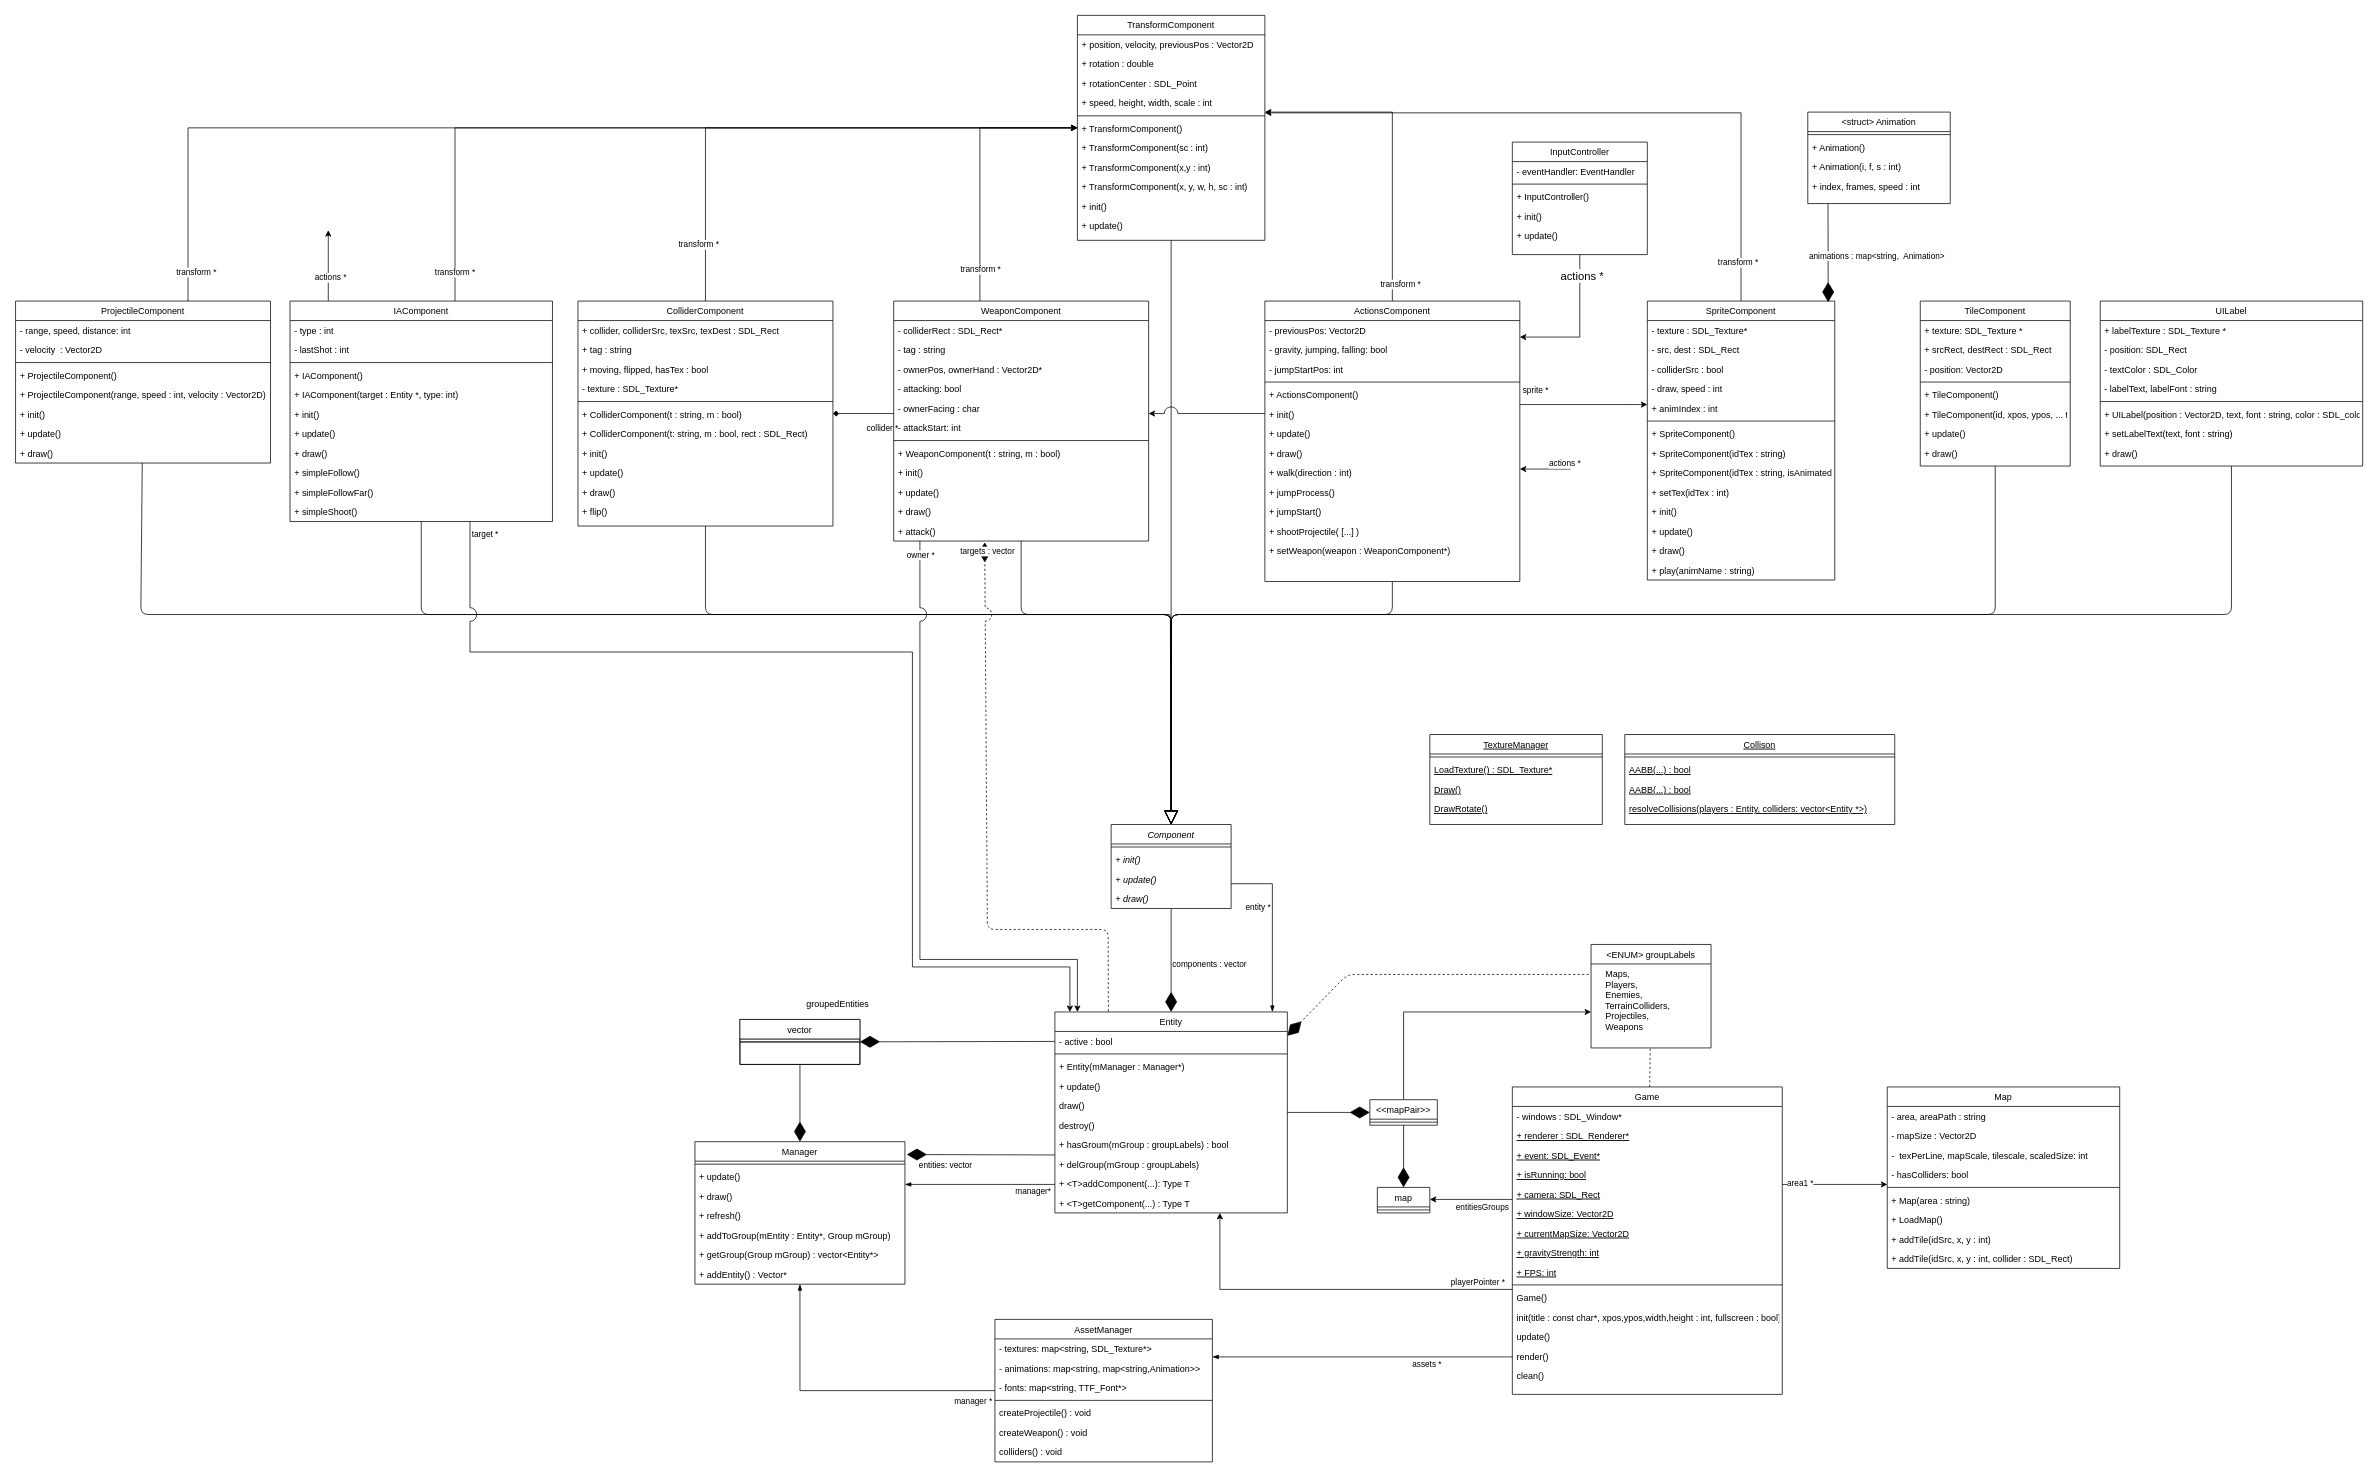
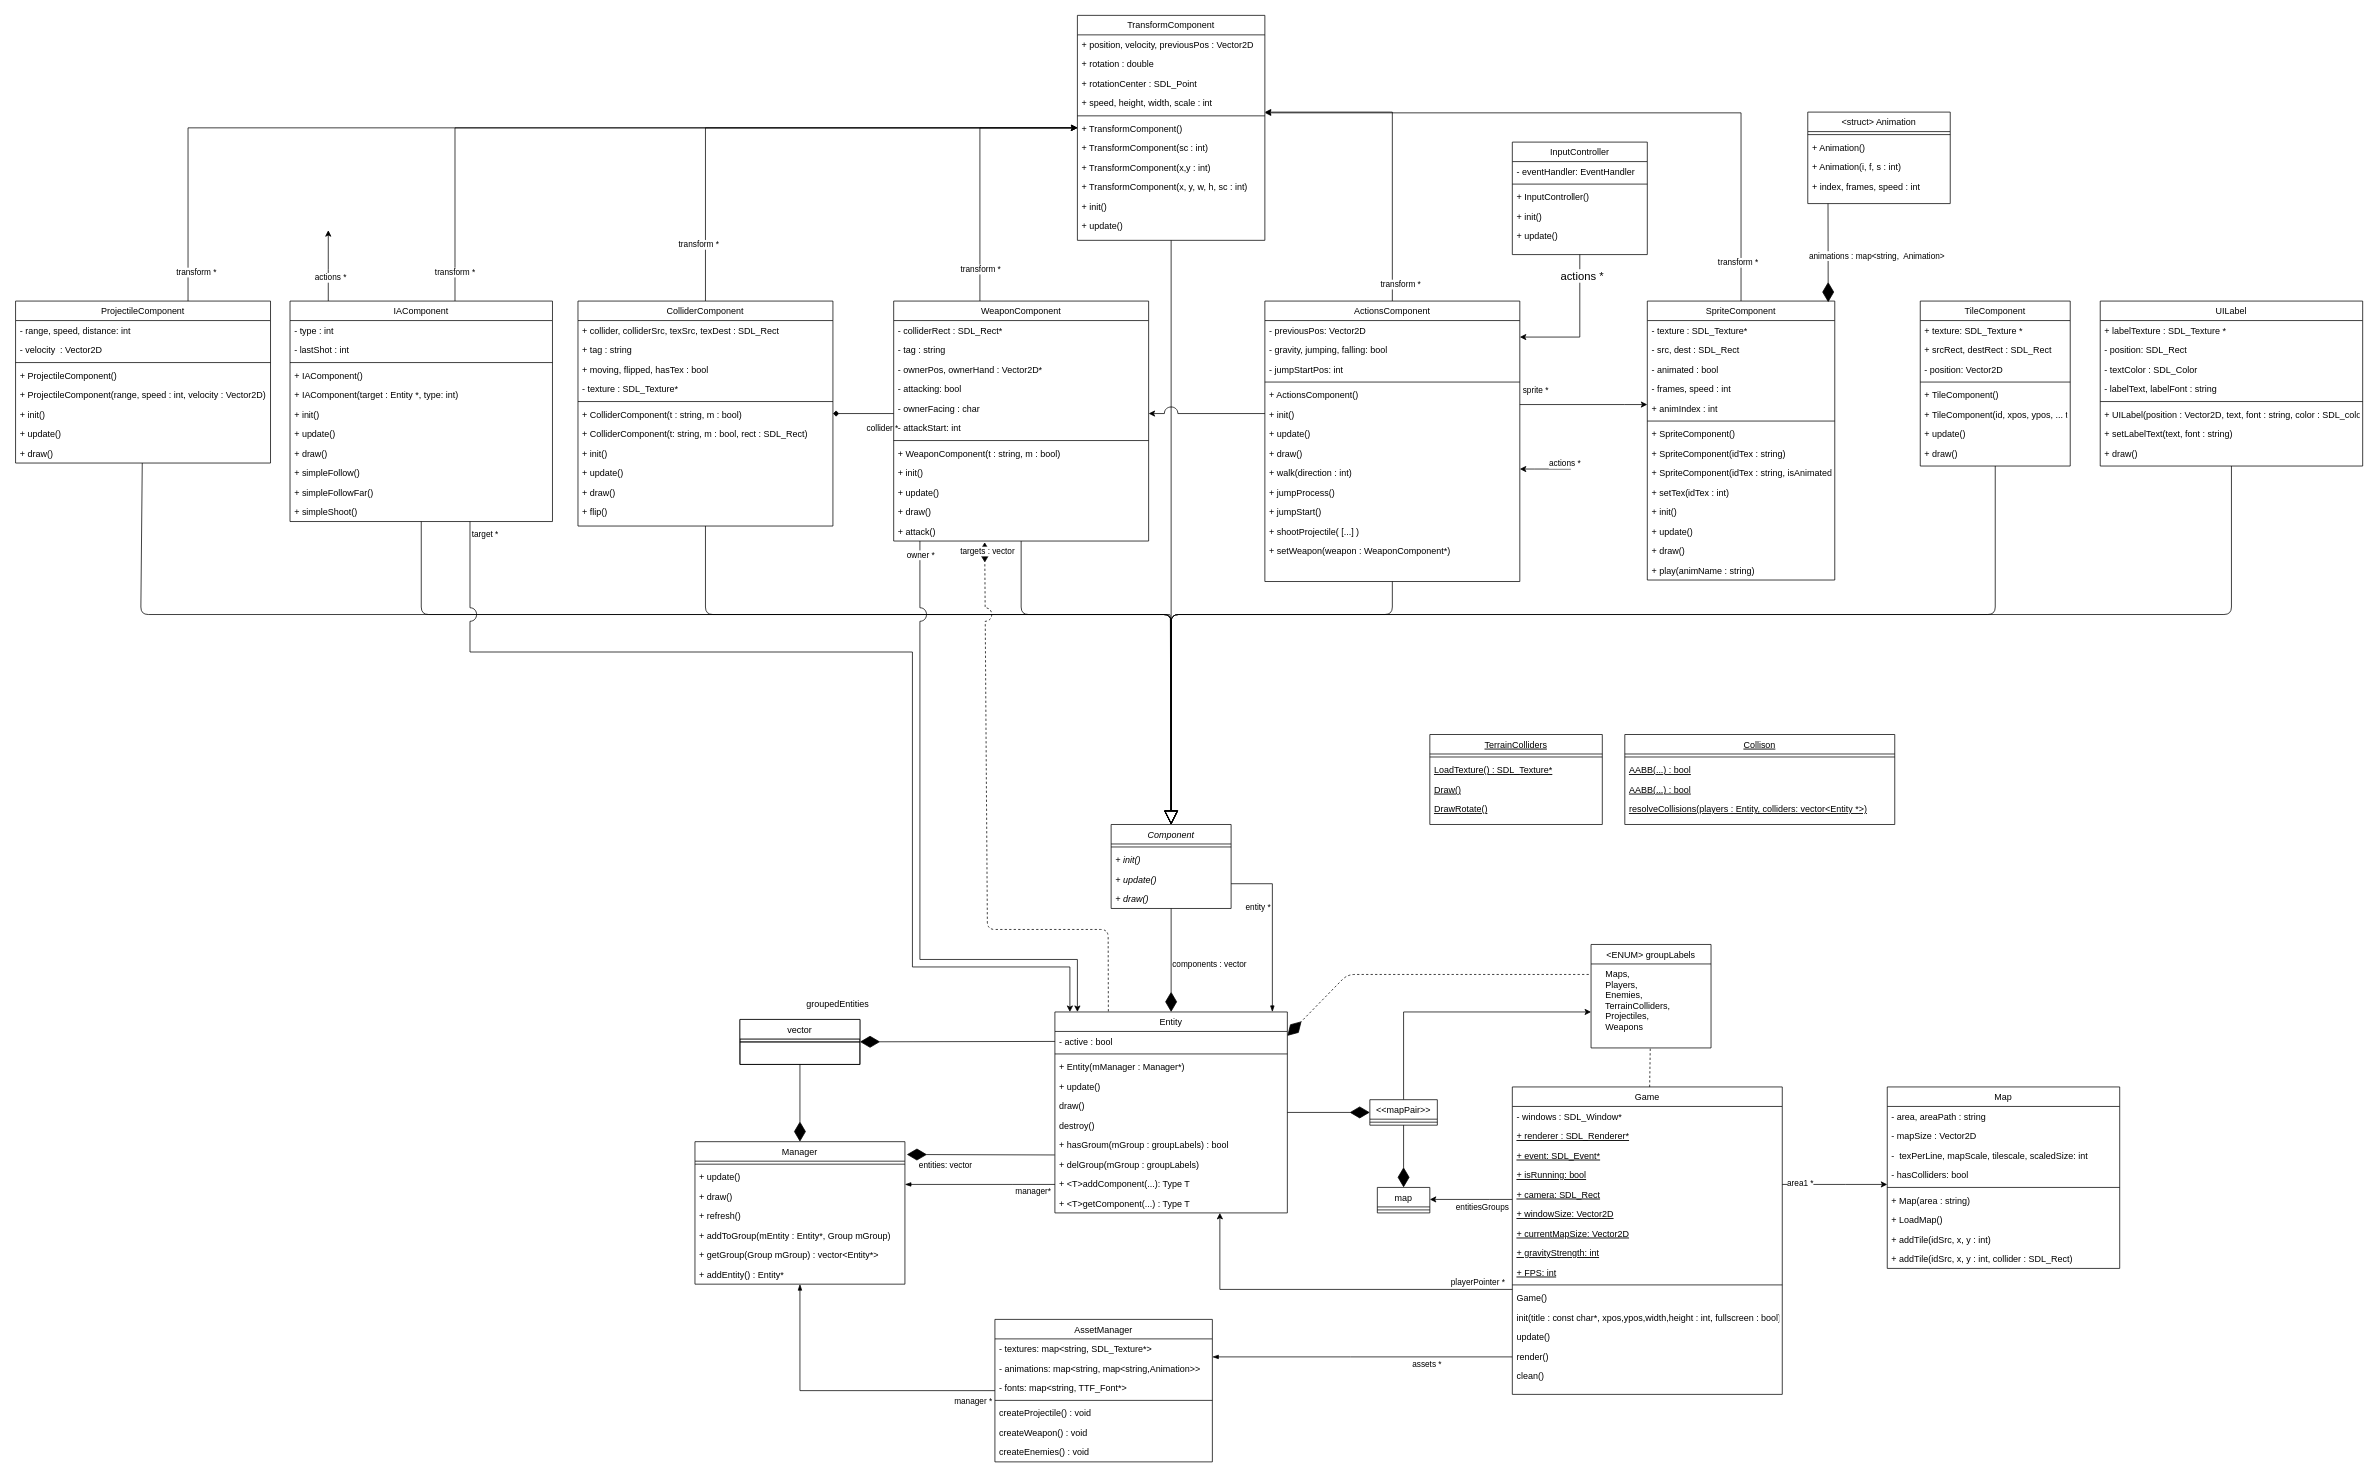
node "- colliderSrc : bool": label "- colliderSrc : bool" -> "- animated : bool"
node "- draw, speed : int": label "- draw, speed : int" -> "- frames, speed : int"
node "TextureManager": label "TextureManager" -> "TerrainColliders"
node "+ addEntity() : Vector*": label "+ addEntity() : Vector*" -> "+ addEntity() : Entity*"
node "colliders() : void": label "colliders() : void" -> "createEnemies() : void"
